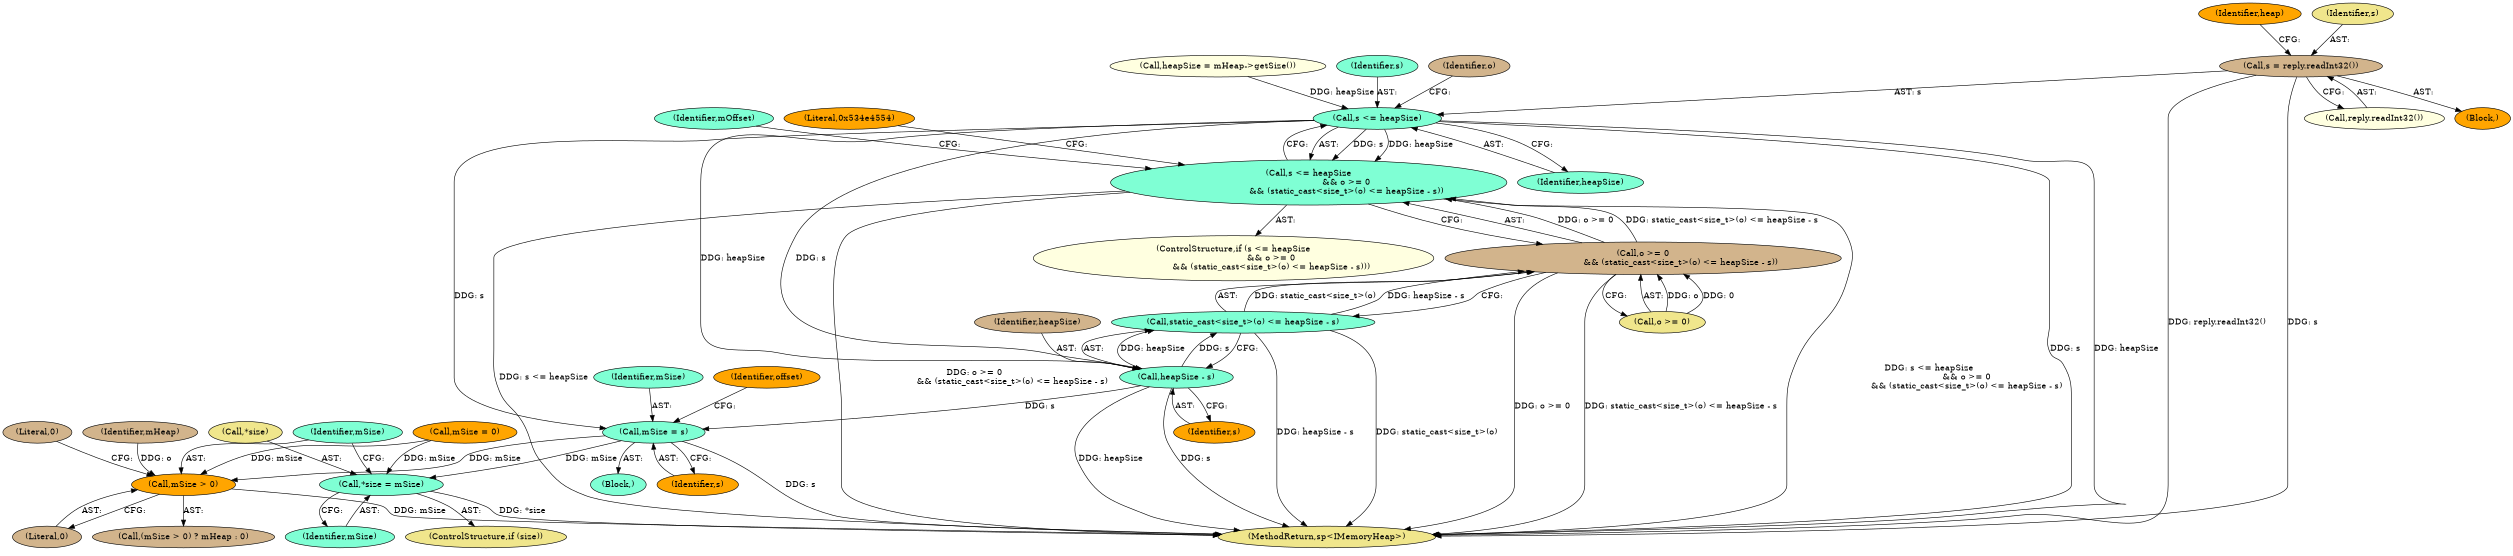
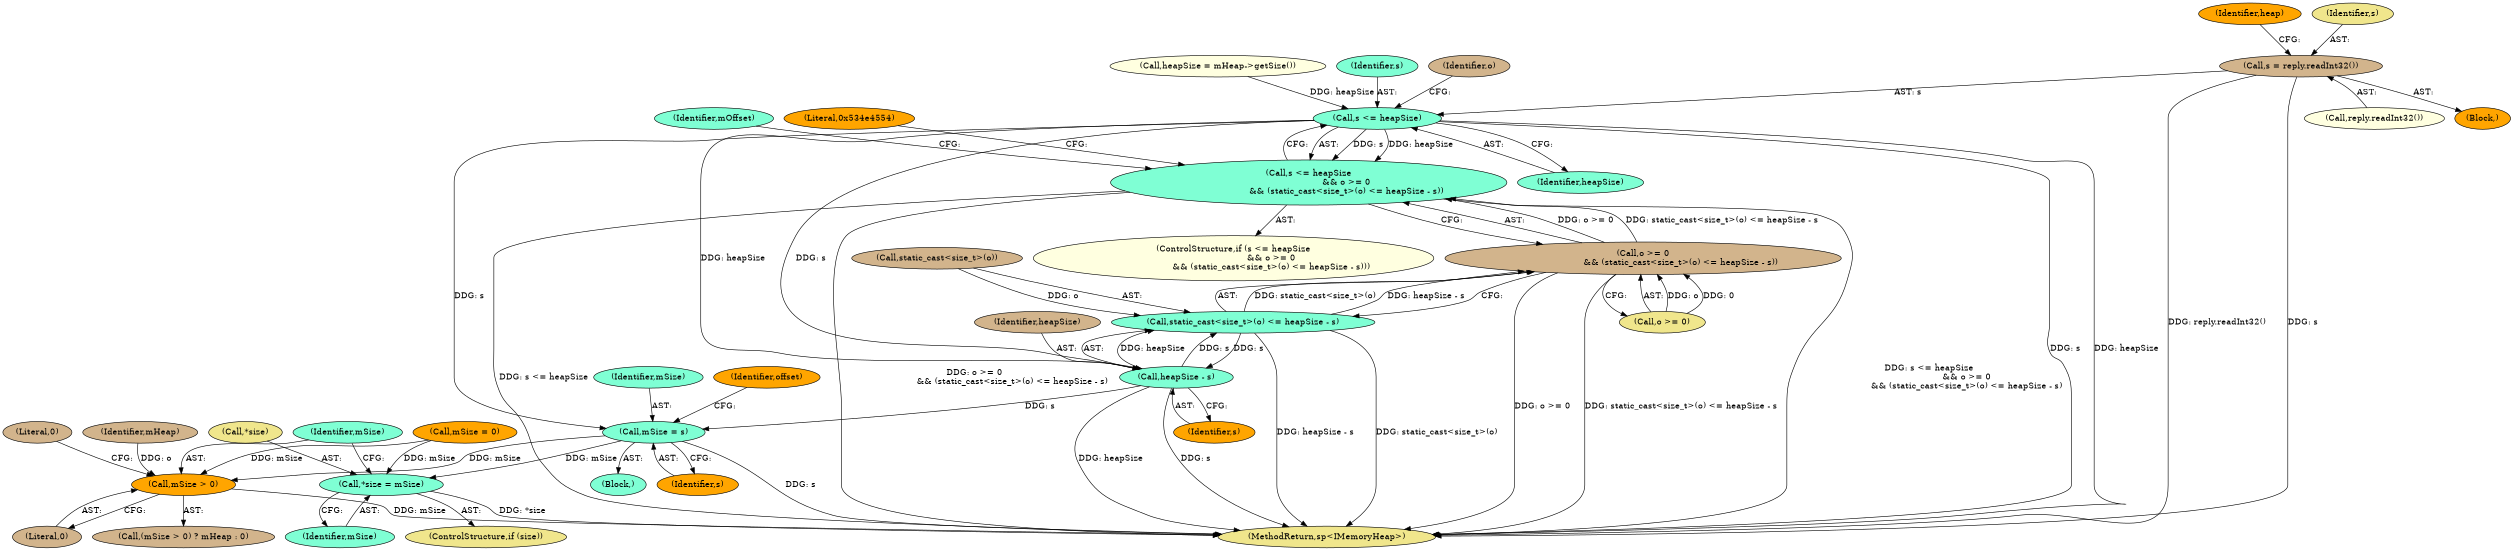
edge "(Call,s = reply.readInt32())" -> "(Call,reply.readInt32())": removed, label "CFG:"
node "(Call,static_cast<size_t>(o))": added
edge "(Call,static_cast<size_t>(o) <= heapSize - s)" -> "(Call,heapSize - s)": label "CFG: " -> "DDG: s"
